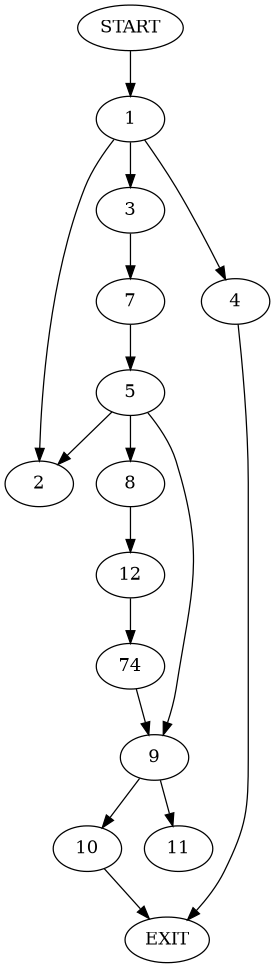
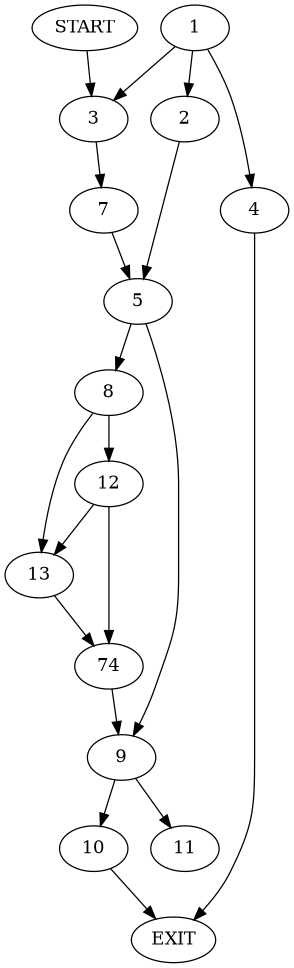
edge "START" -> "1": now "START" -> "3"
edge "5" -> "2": reversed
node "13": added
